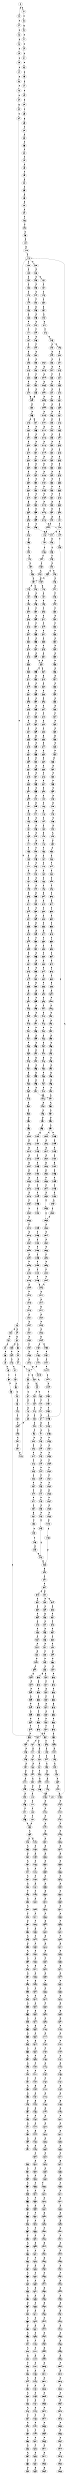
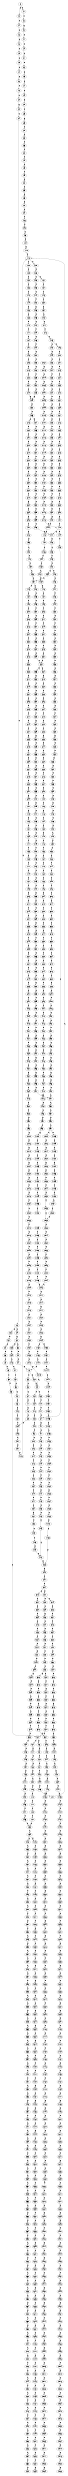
edge "S202" -> "S209": added, label "G"
node "S505": added
edge "S860" -> "S866": reversed
